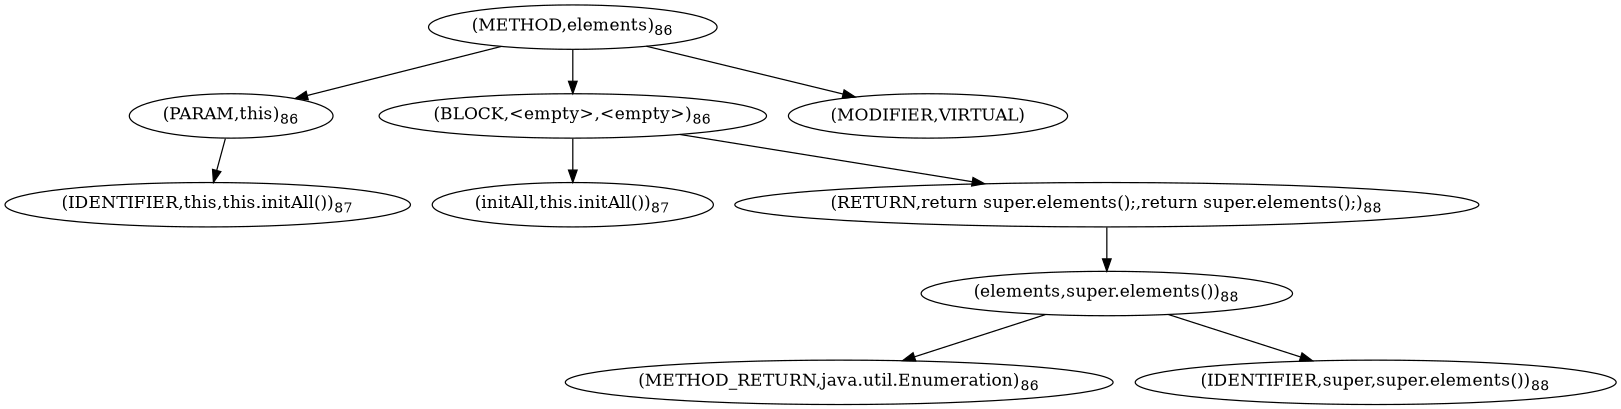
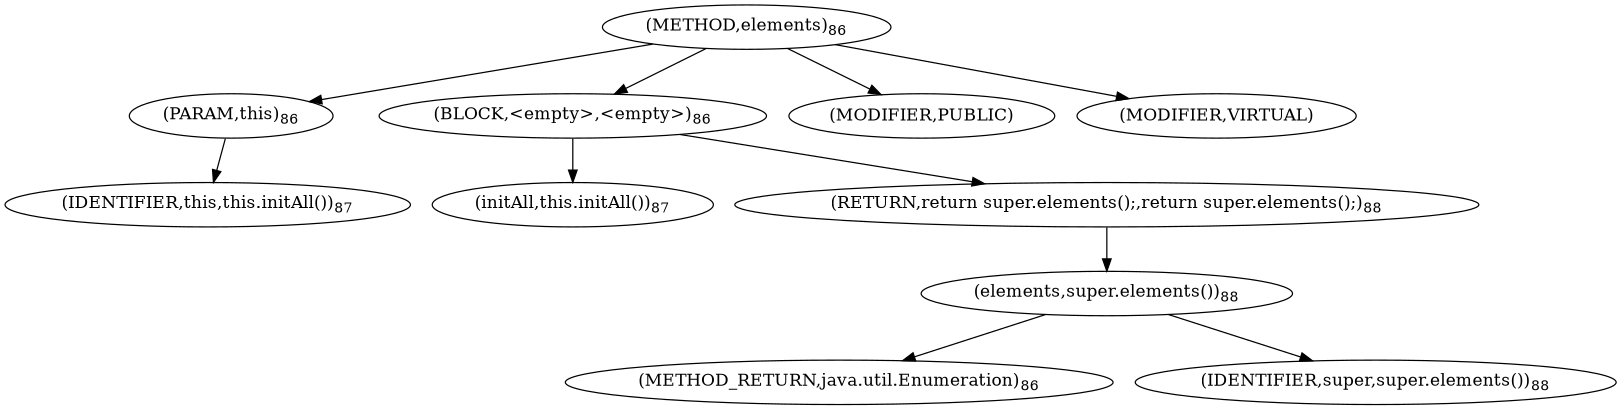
node "(MODIFIER,PUBLIC)": added
